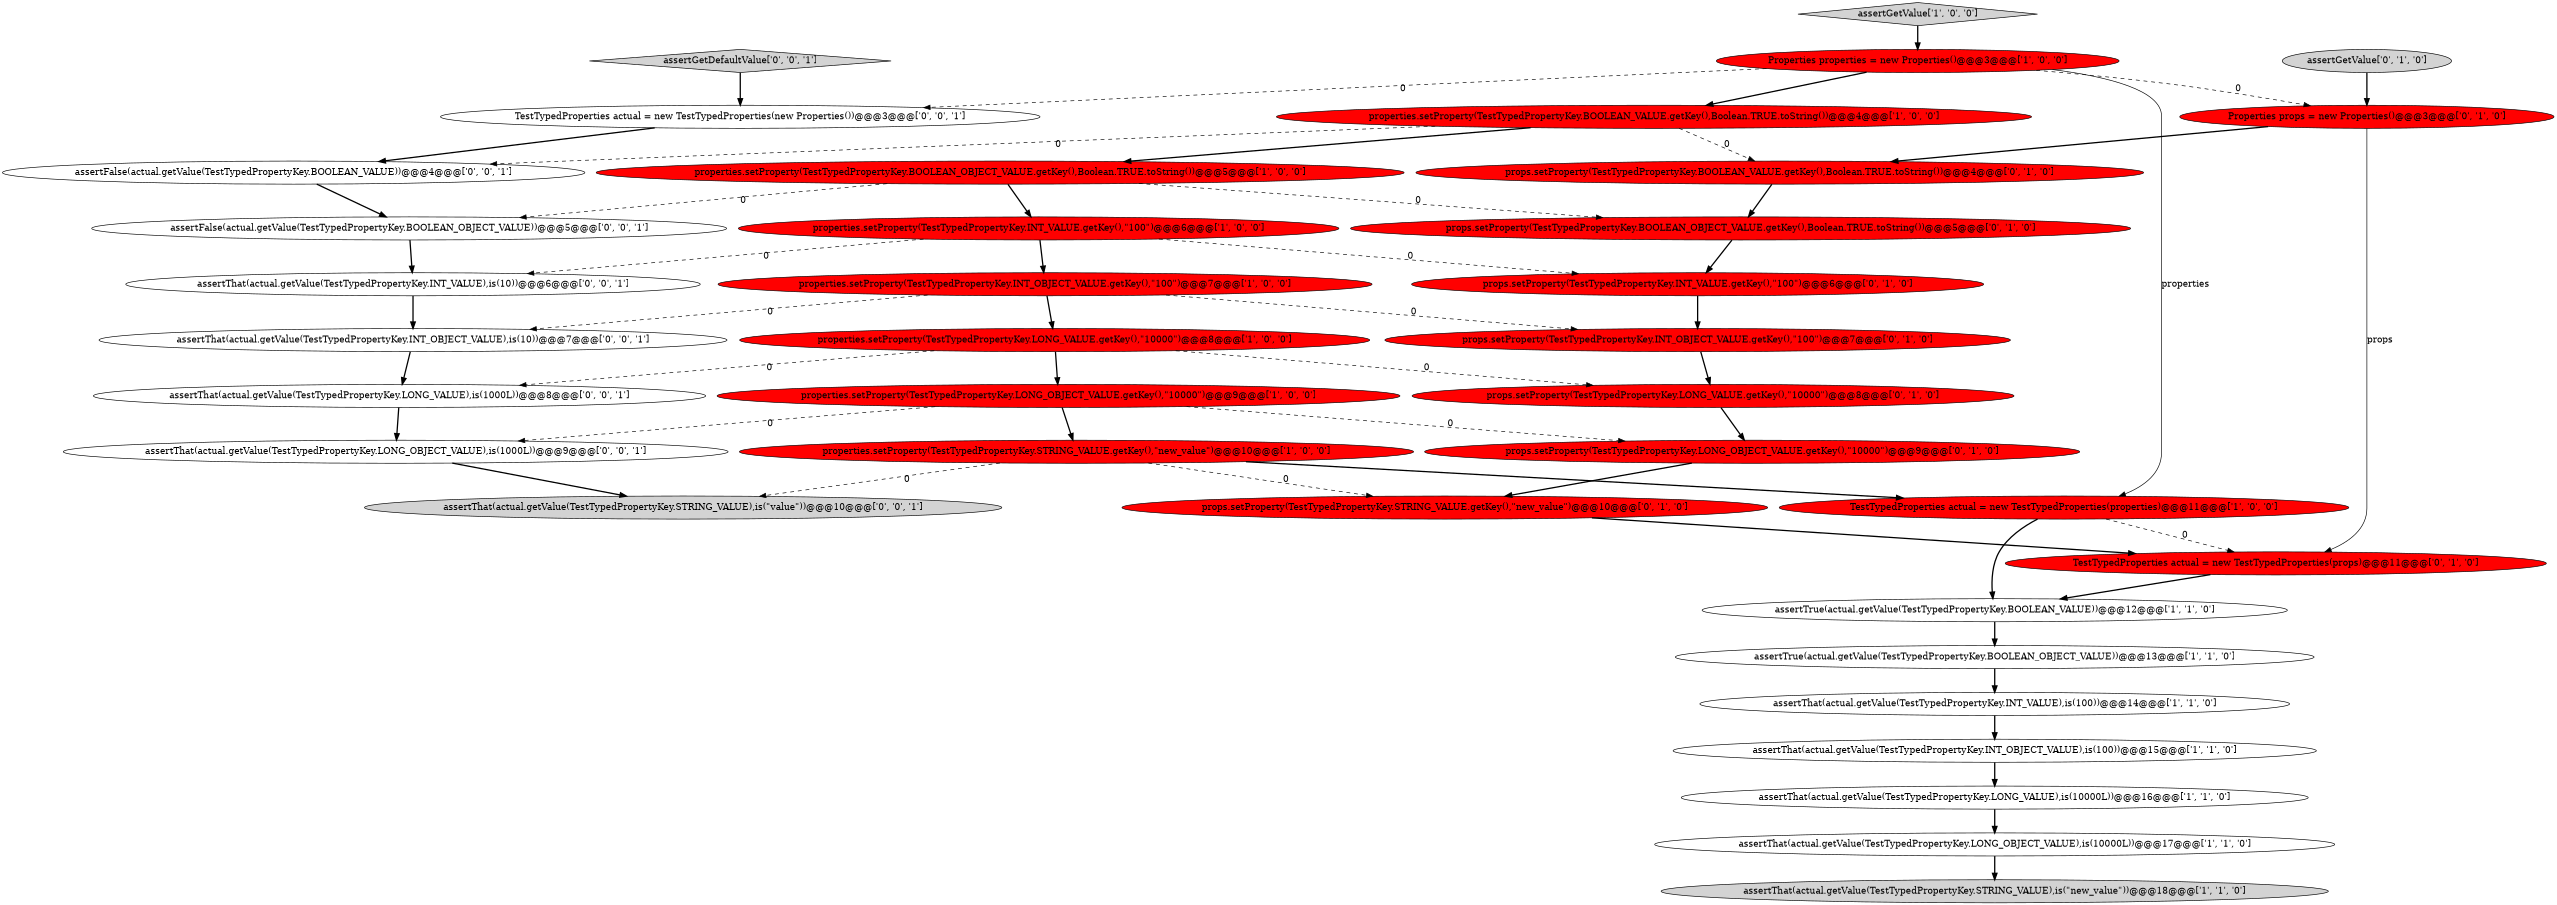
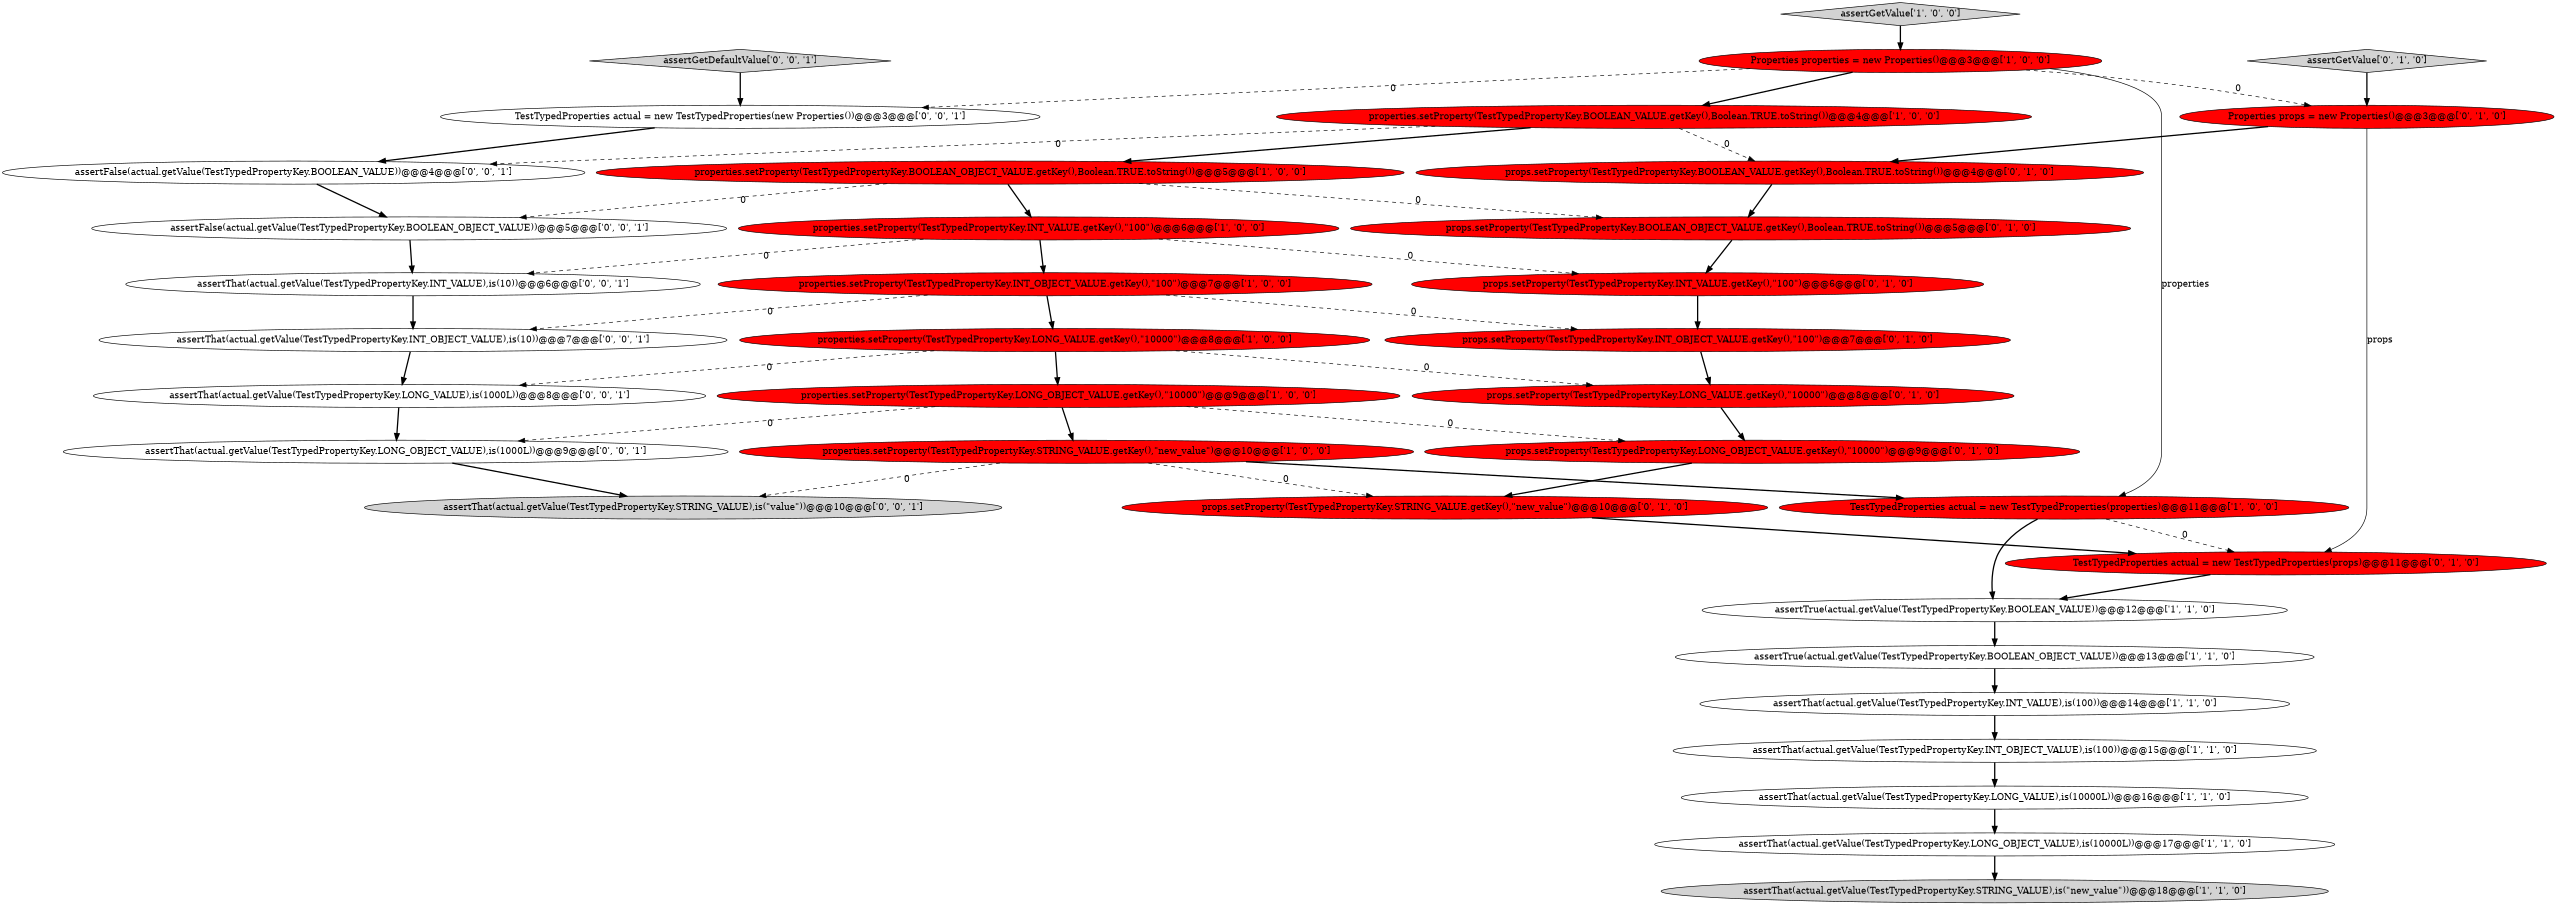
node "assertGetValue['0', '1', '0']": shape ellipse -> diamond
